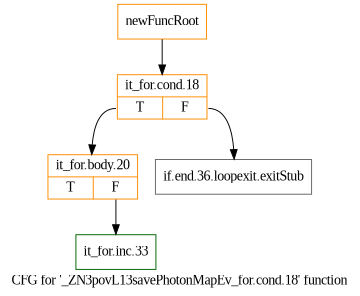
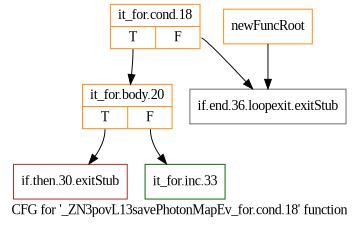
edge "newFuncRoot" -> "it_for.cond.18": now "newFuncRoot" -> "if.end.36.loopexit.exitStub"
node "if.then.30.exitStub": added
